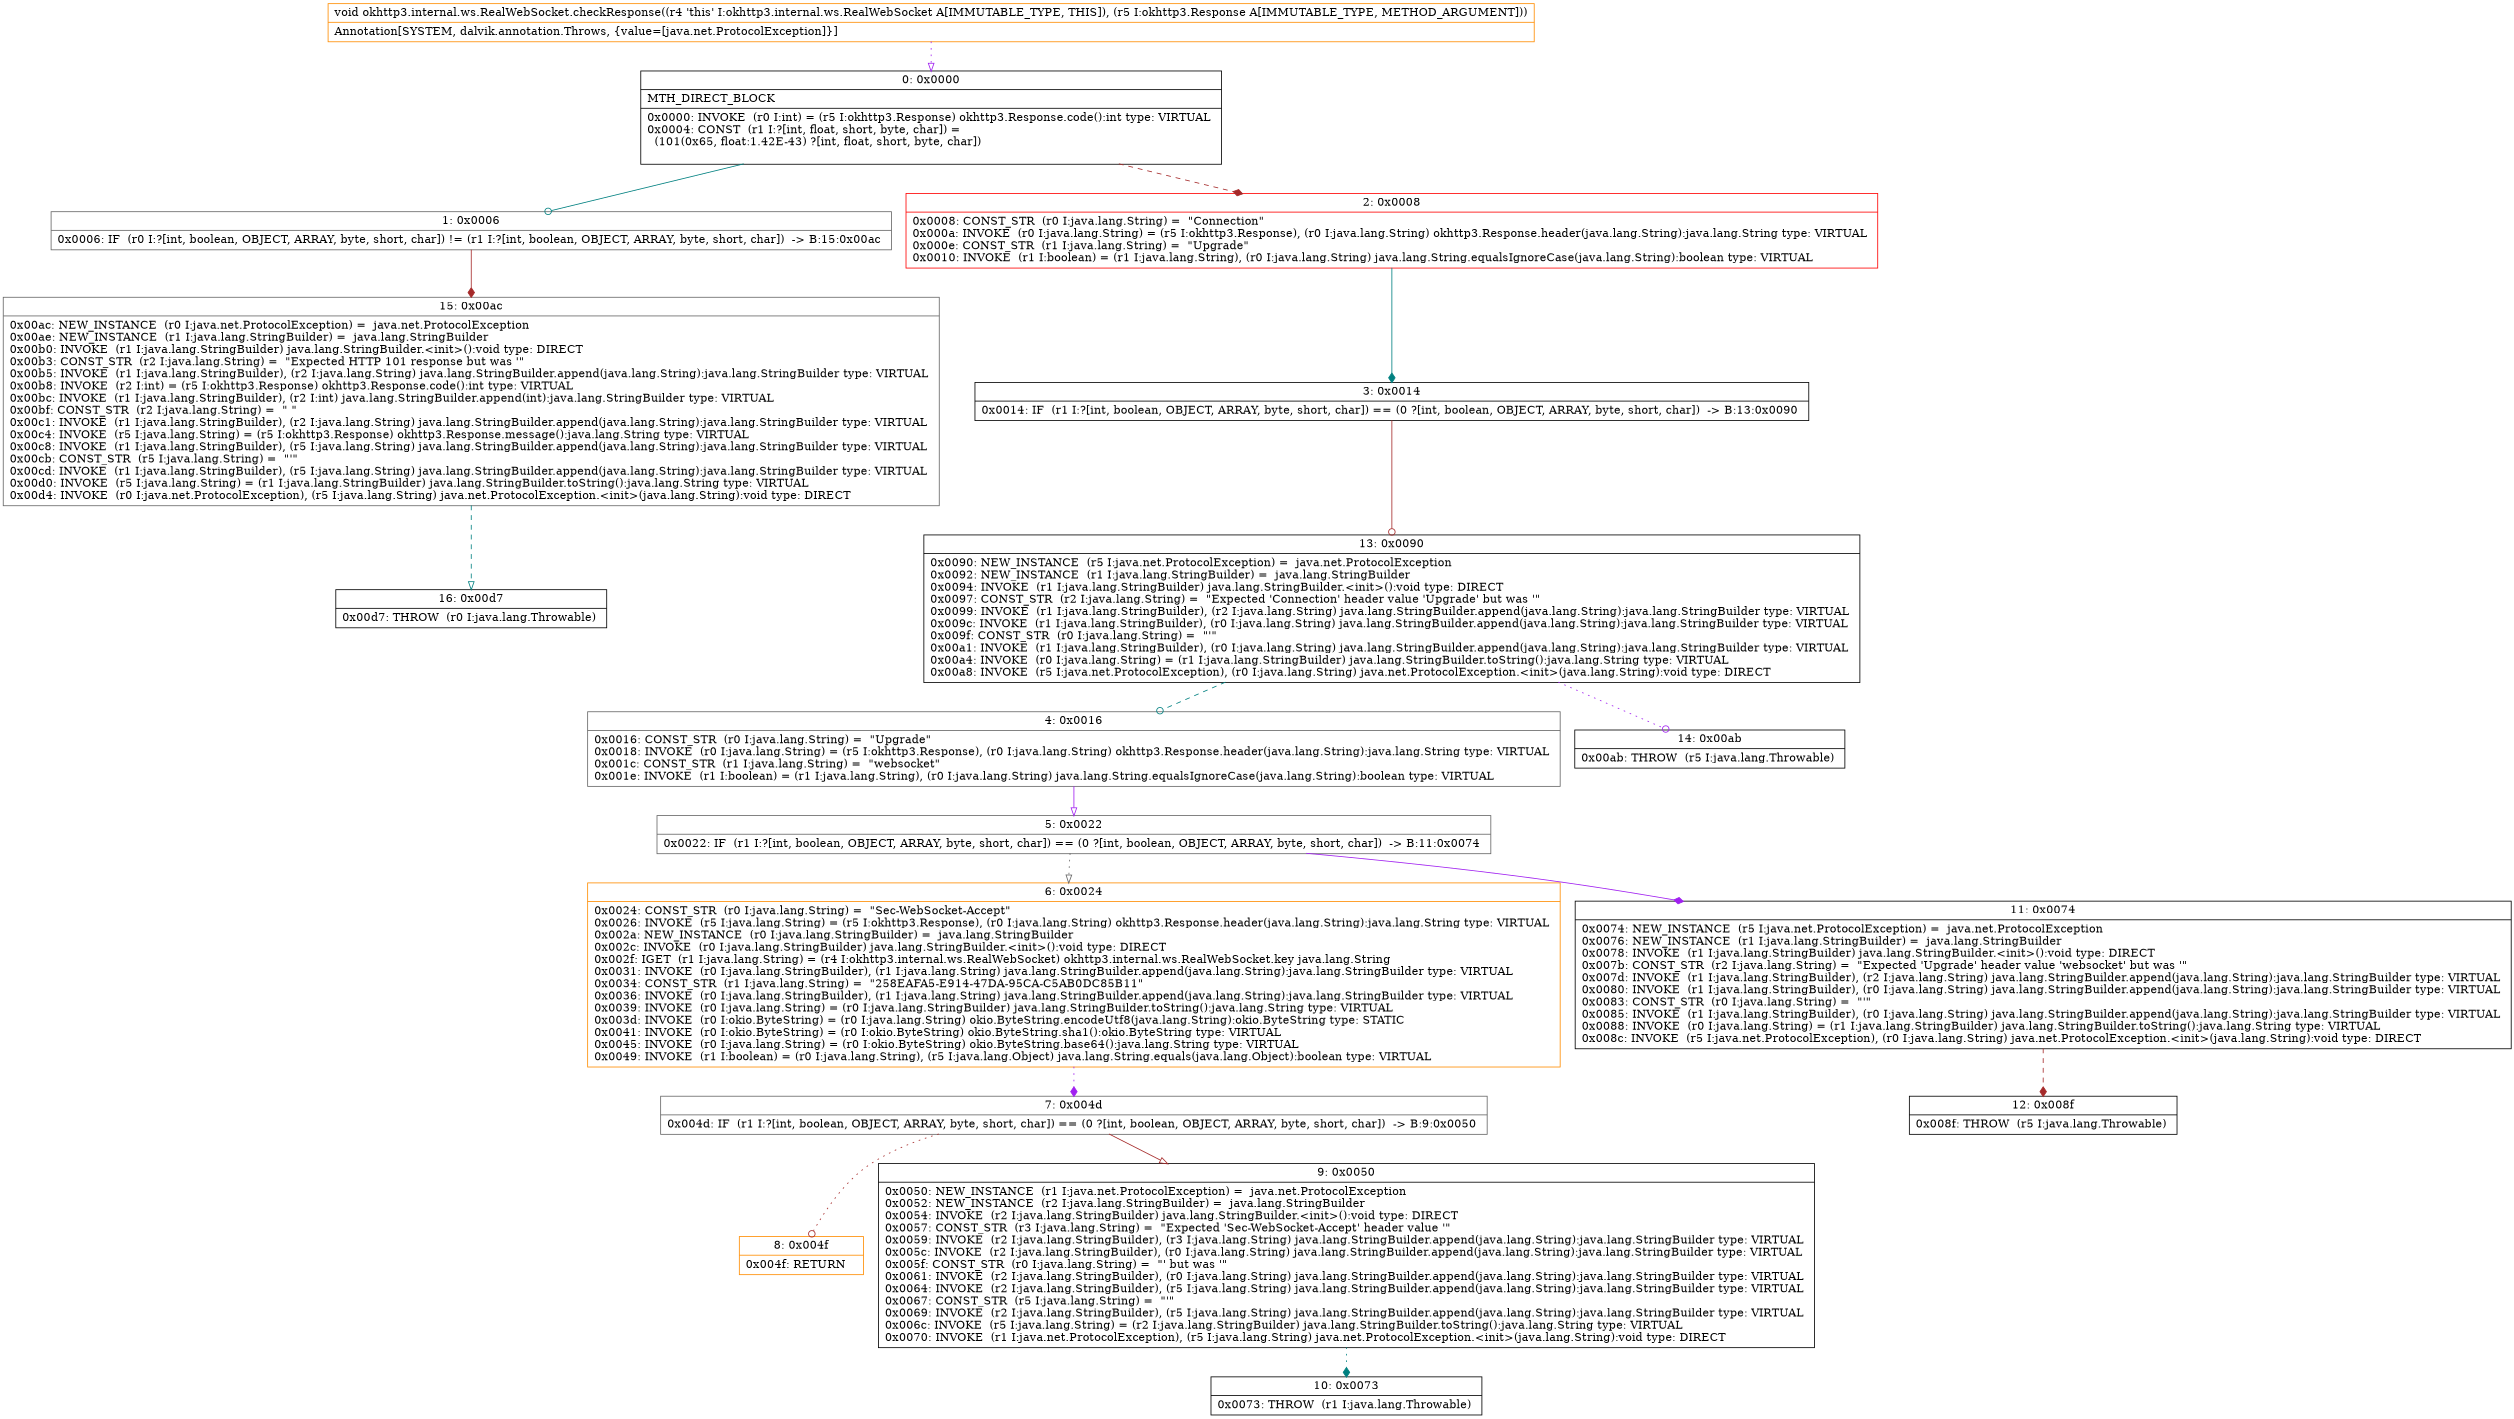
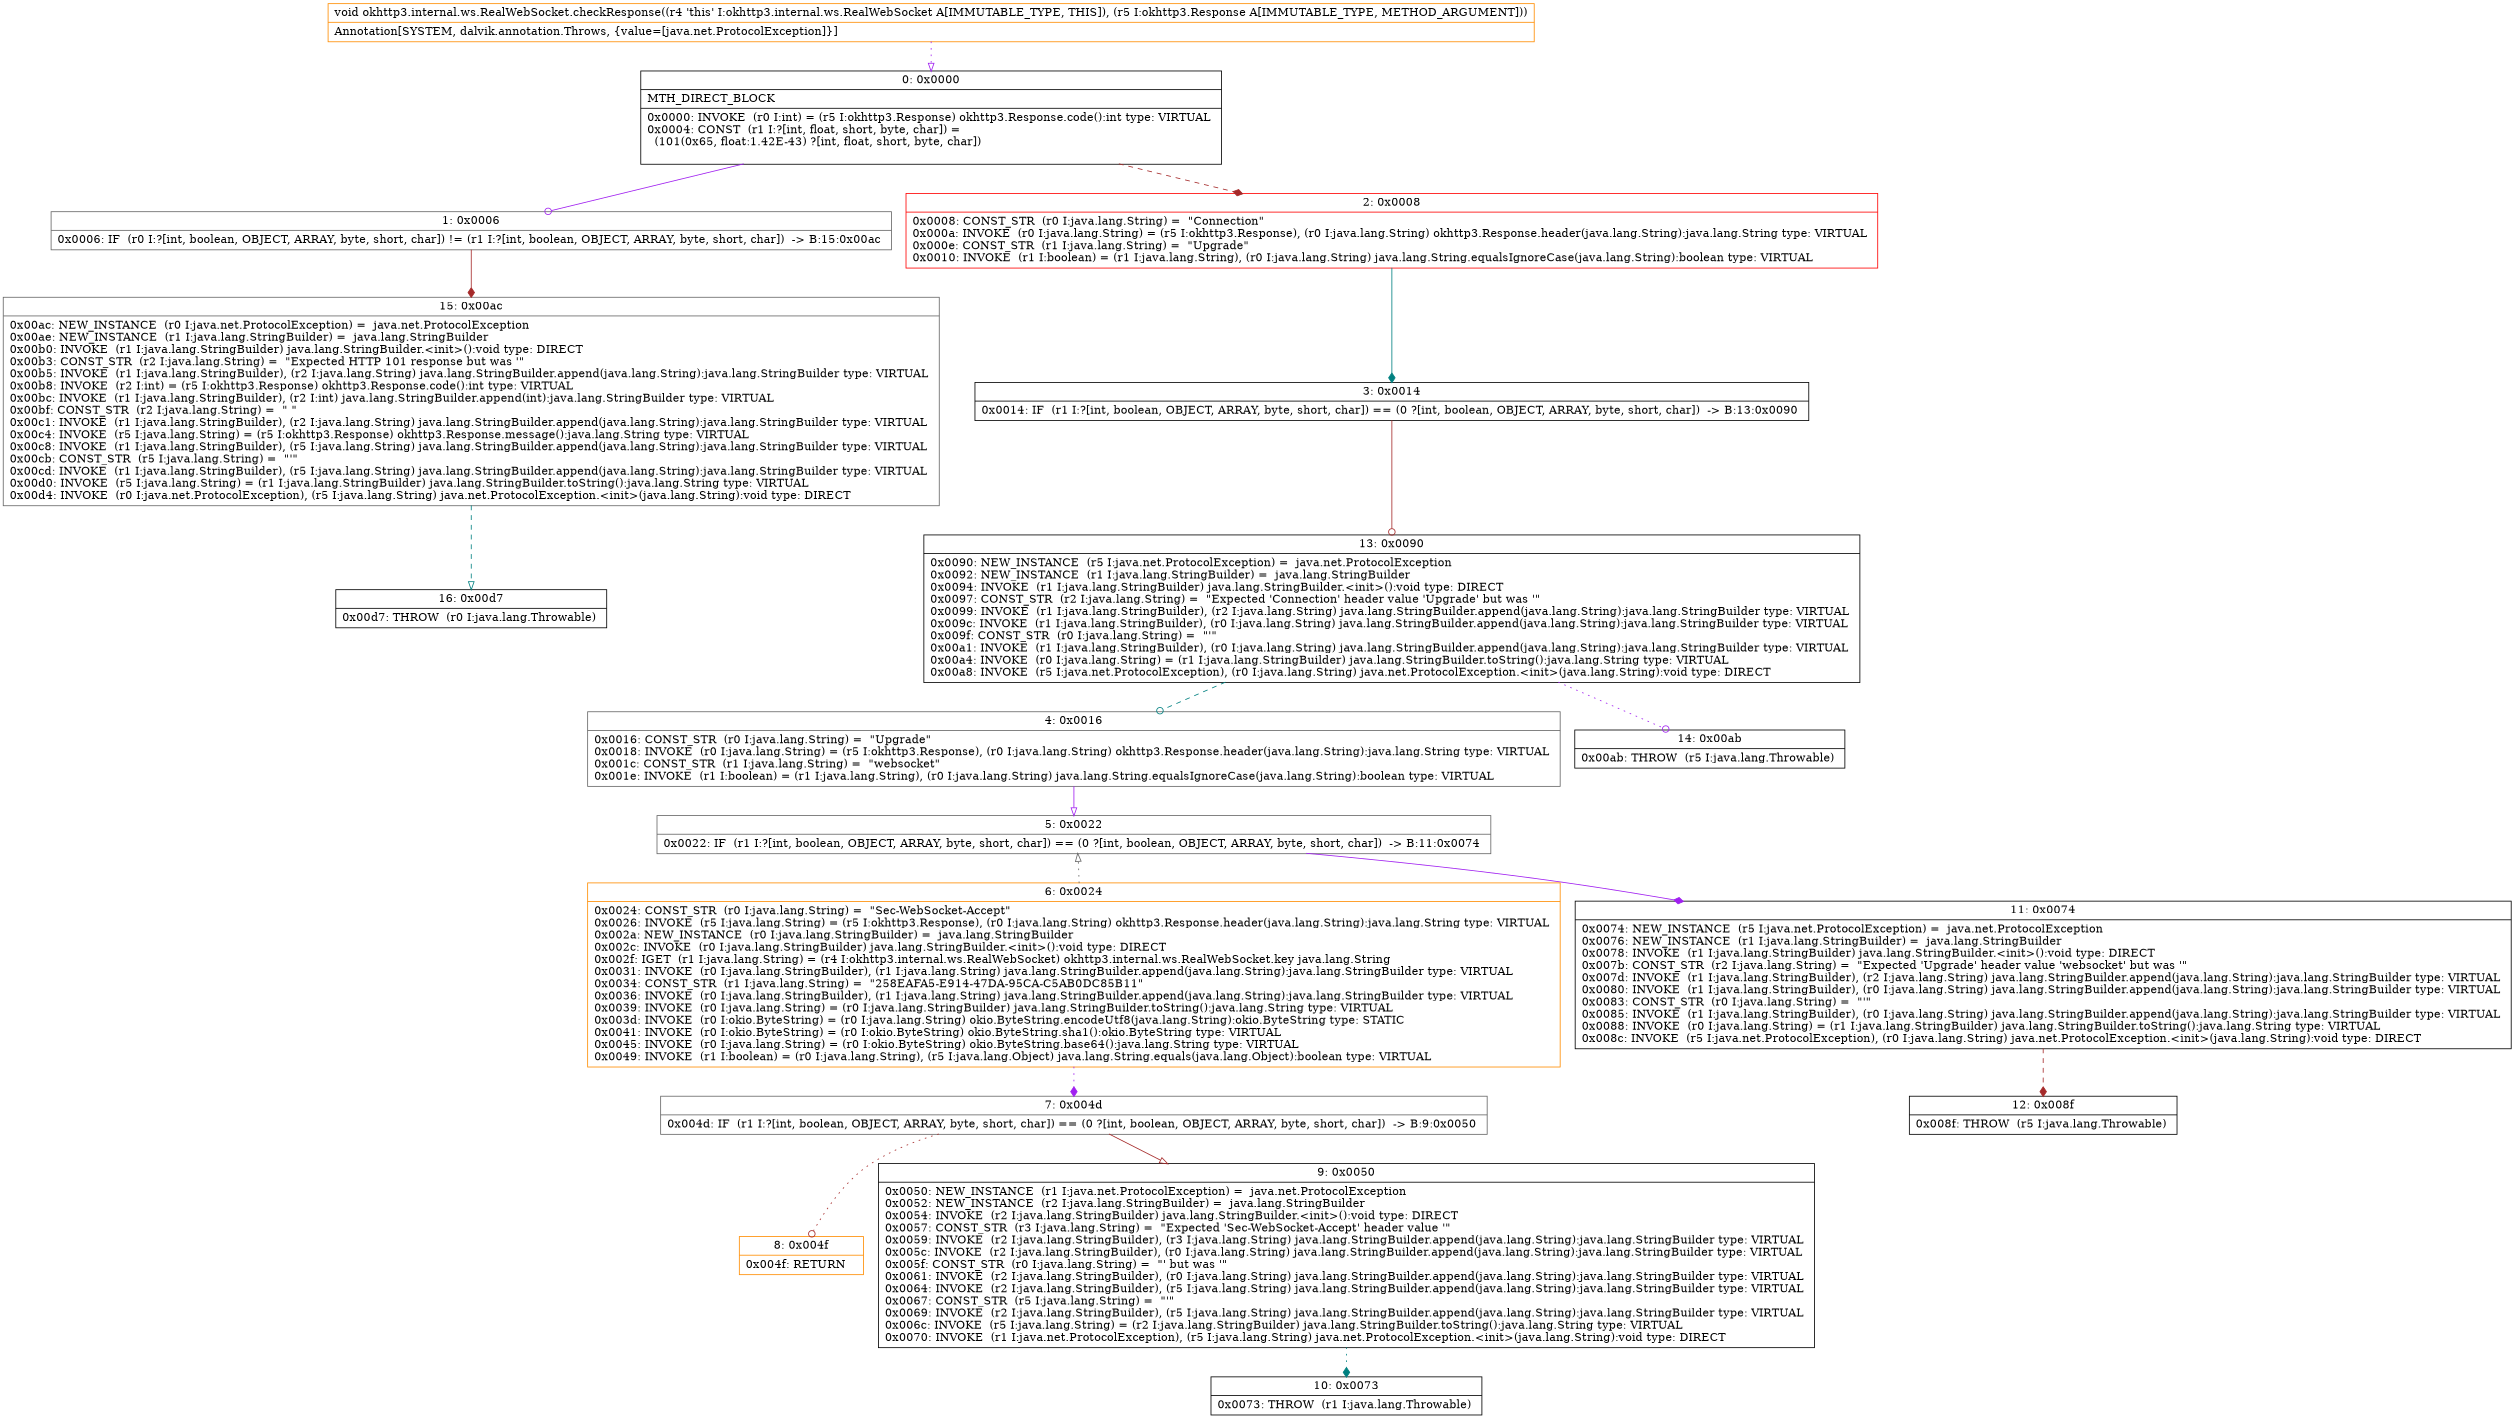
edge "0: 0x0000" -> "1: 0x0006": color teal -> purple
edge "5: 0x0022" -> "6: 0x0024": reversed
